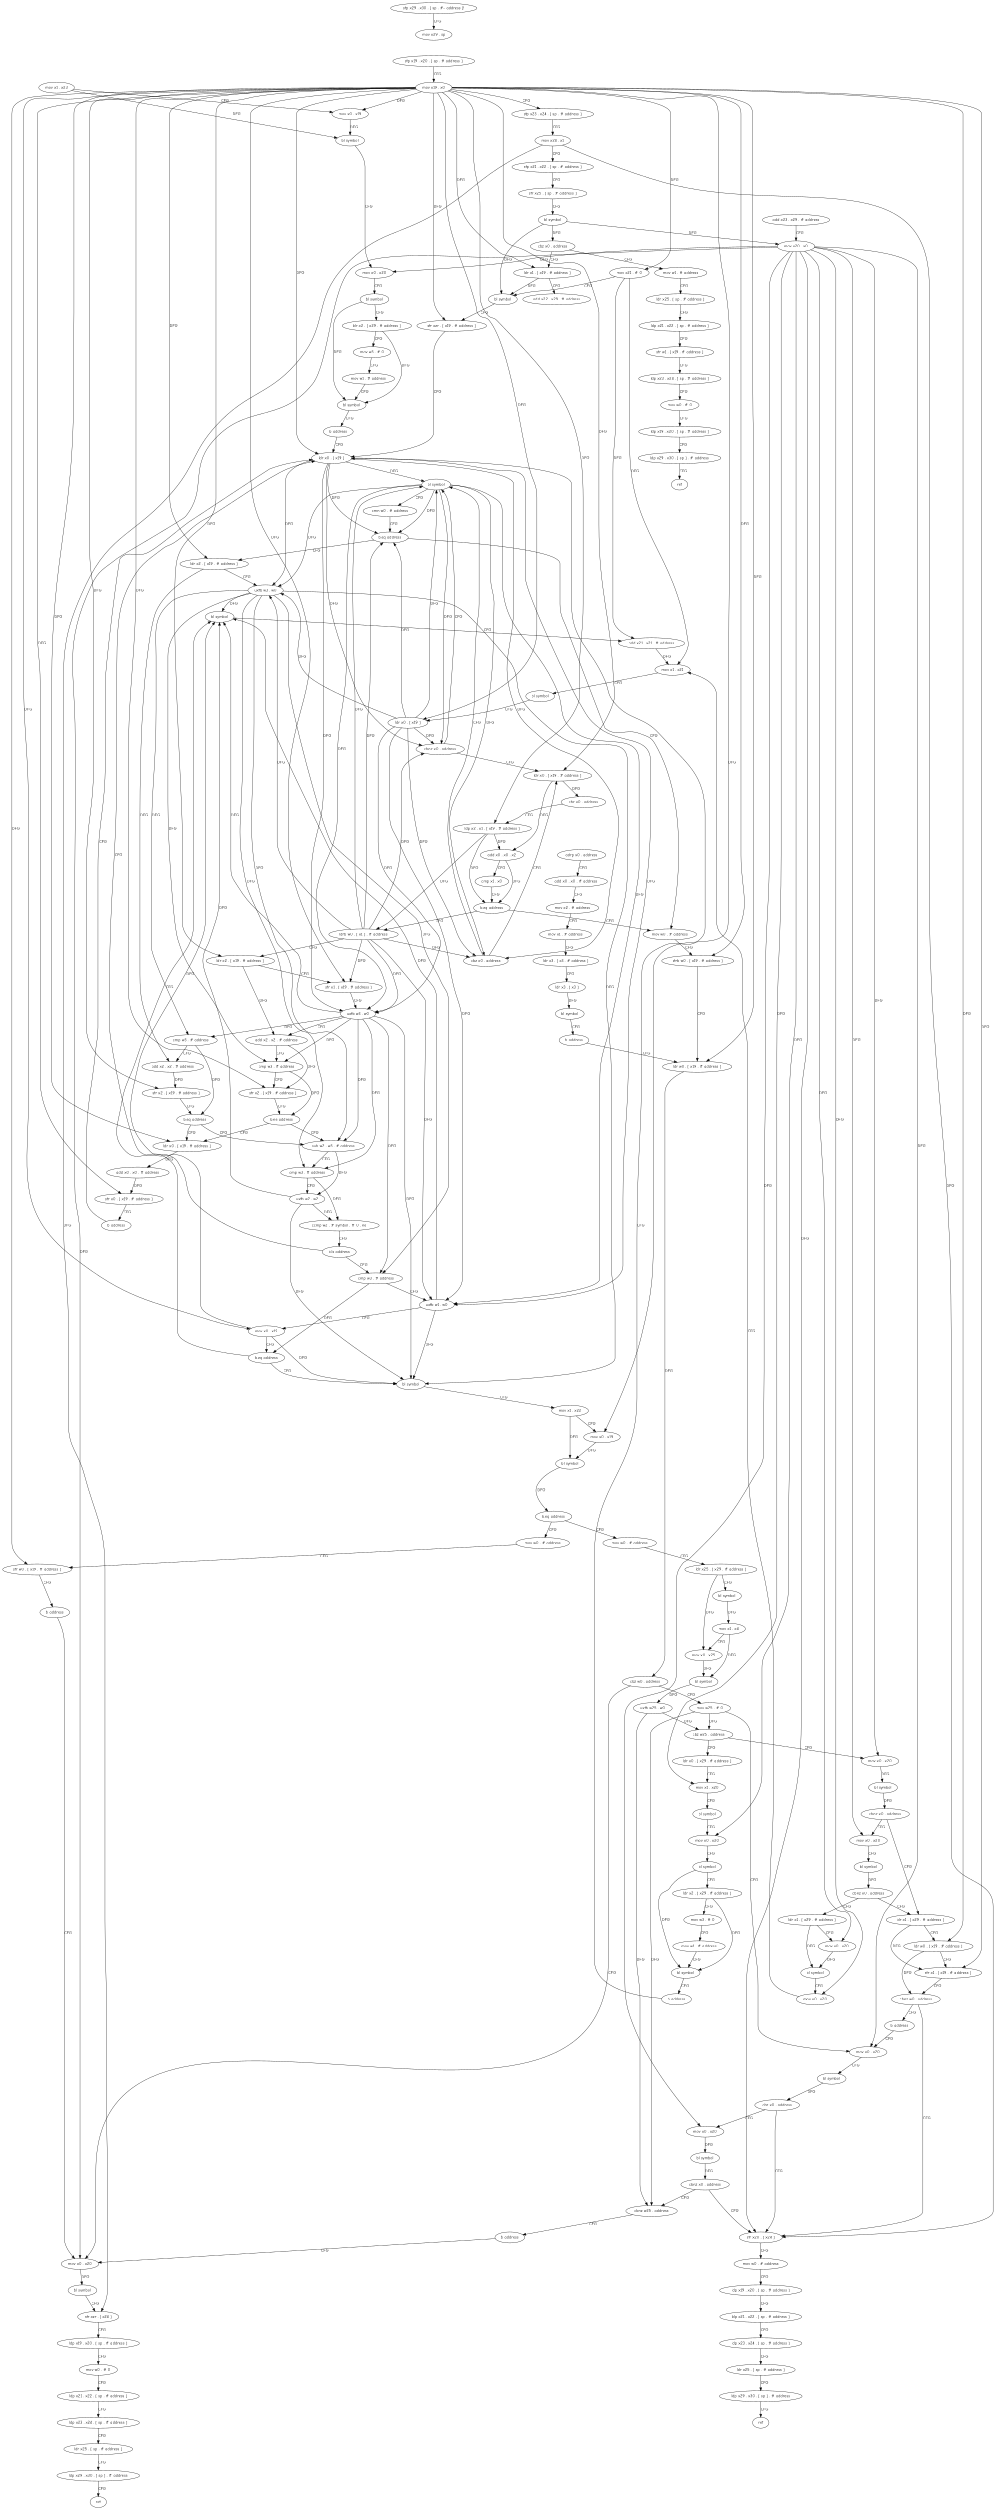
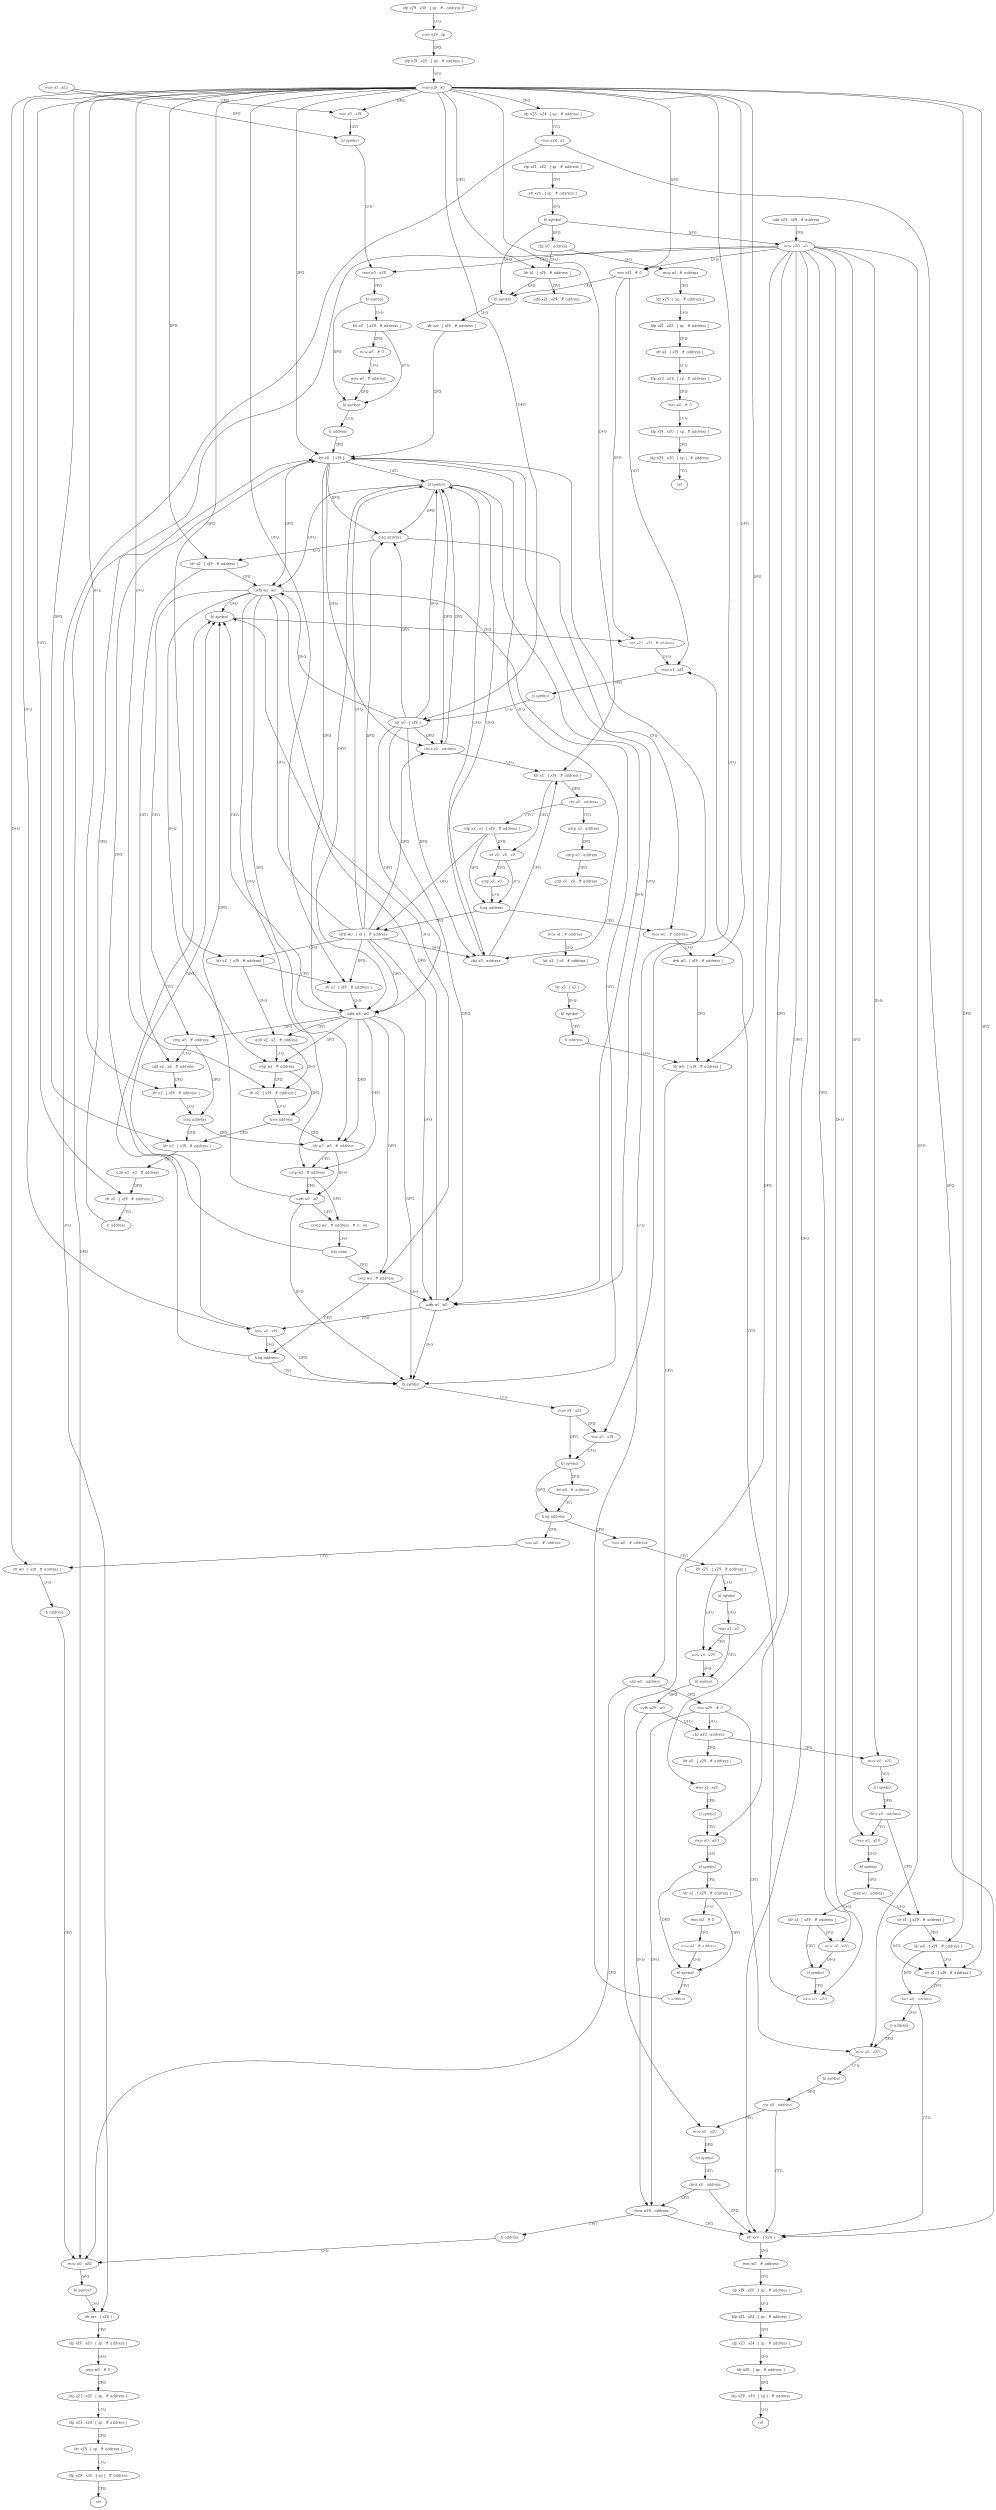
edge "mov x29 , sp" -> "stp x19 , x20 , [ sp , # address ]": added, label "CFG"
edge "stp x19 , x20 , [ sp , # address ]" -> "mov x19 , x0": label "CFG" -> "DFG"
edge "mov x24 , x1" -> "stp x21 , x22 , [ sp , # address ]": removed, label "CFG"
edge "mov x19 , x0" -> "str xzr , [ x19 , # address ]": removed, label "DFG"
edge "mov x20 , x0" -> "mov x21 , # 0": added, label "CFG"
node "add x22 , x29 , # address": label "add x22 , x29 , # address" -> "add x21 , x29 , # address"
edge "mov x19 , x0" -> "ldp x2 , x1 , [ x19 , # address ]": removed, label "DFG"
node "cmn w0 , # address": removed
node "adrp x3 , address": added
node "add x0 , x0 , x2": label "add x0 , x0 , x2" -> "ret x0 , x0 , x2"
node "mov x2 , # address": removed
edge "ldr x3 , [ x3 , # address ]" -> "ldr x3 , [ x3 ]": removed, label "CFG"
node "sub w2 , w3 , # address": label "sub w2 , w3 , # address" -> "ldr w2 , w3 , # address"
node "ccmp w2 , # symbol , # 0 , ne": label "ccmp w2 , # symbol , # 0 , ne" -> "ccmp w2 , # address , # 0 , ne"
node "b.ls address": label "b.ls address" -> "b.ls cbnz"
node "mov x1 , x22": label "mov x1 , x22" -> "mov x9 , x22"
node "tst w0 , # address": added
node "mov x1 , x4": label "mov x1 , x4" -> "mov x1 , x0"
node "cbz w25 , address": label "cbz w25 , address" -> "cbz w23 , address"
edge "ldr x0 , [ x29 , # address ]" -> "mov x1 , x20": removed, label "CFG"
edge "cbnz w25 , address" -> "str x20 , [ x24 ]": added, label "CFG"
